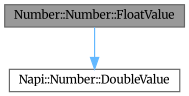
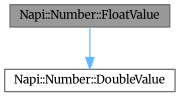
node "Number::Number::FloatValue": label "Number::Number::FloatValue" -> "Napi::Number::FloatValue"
